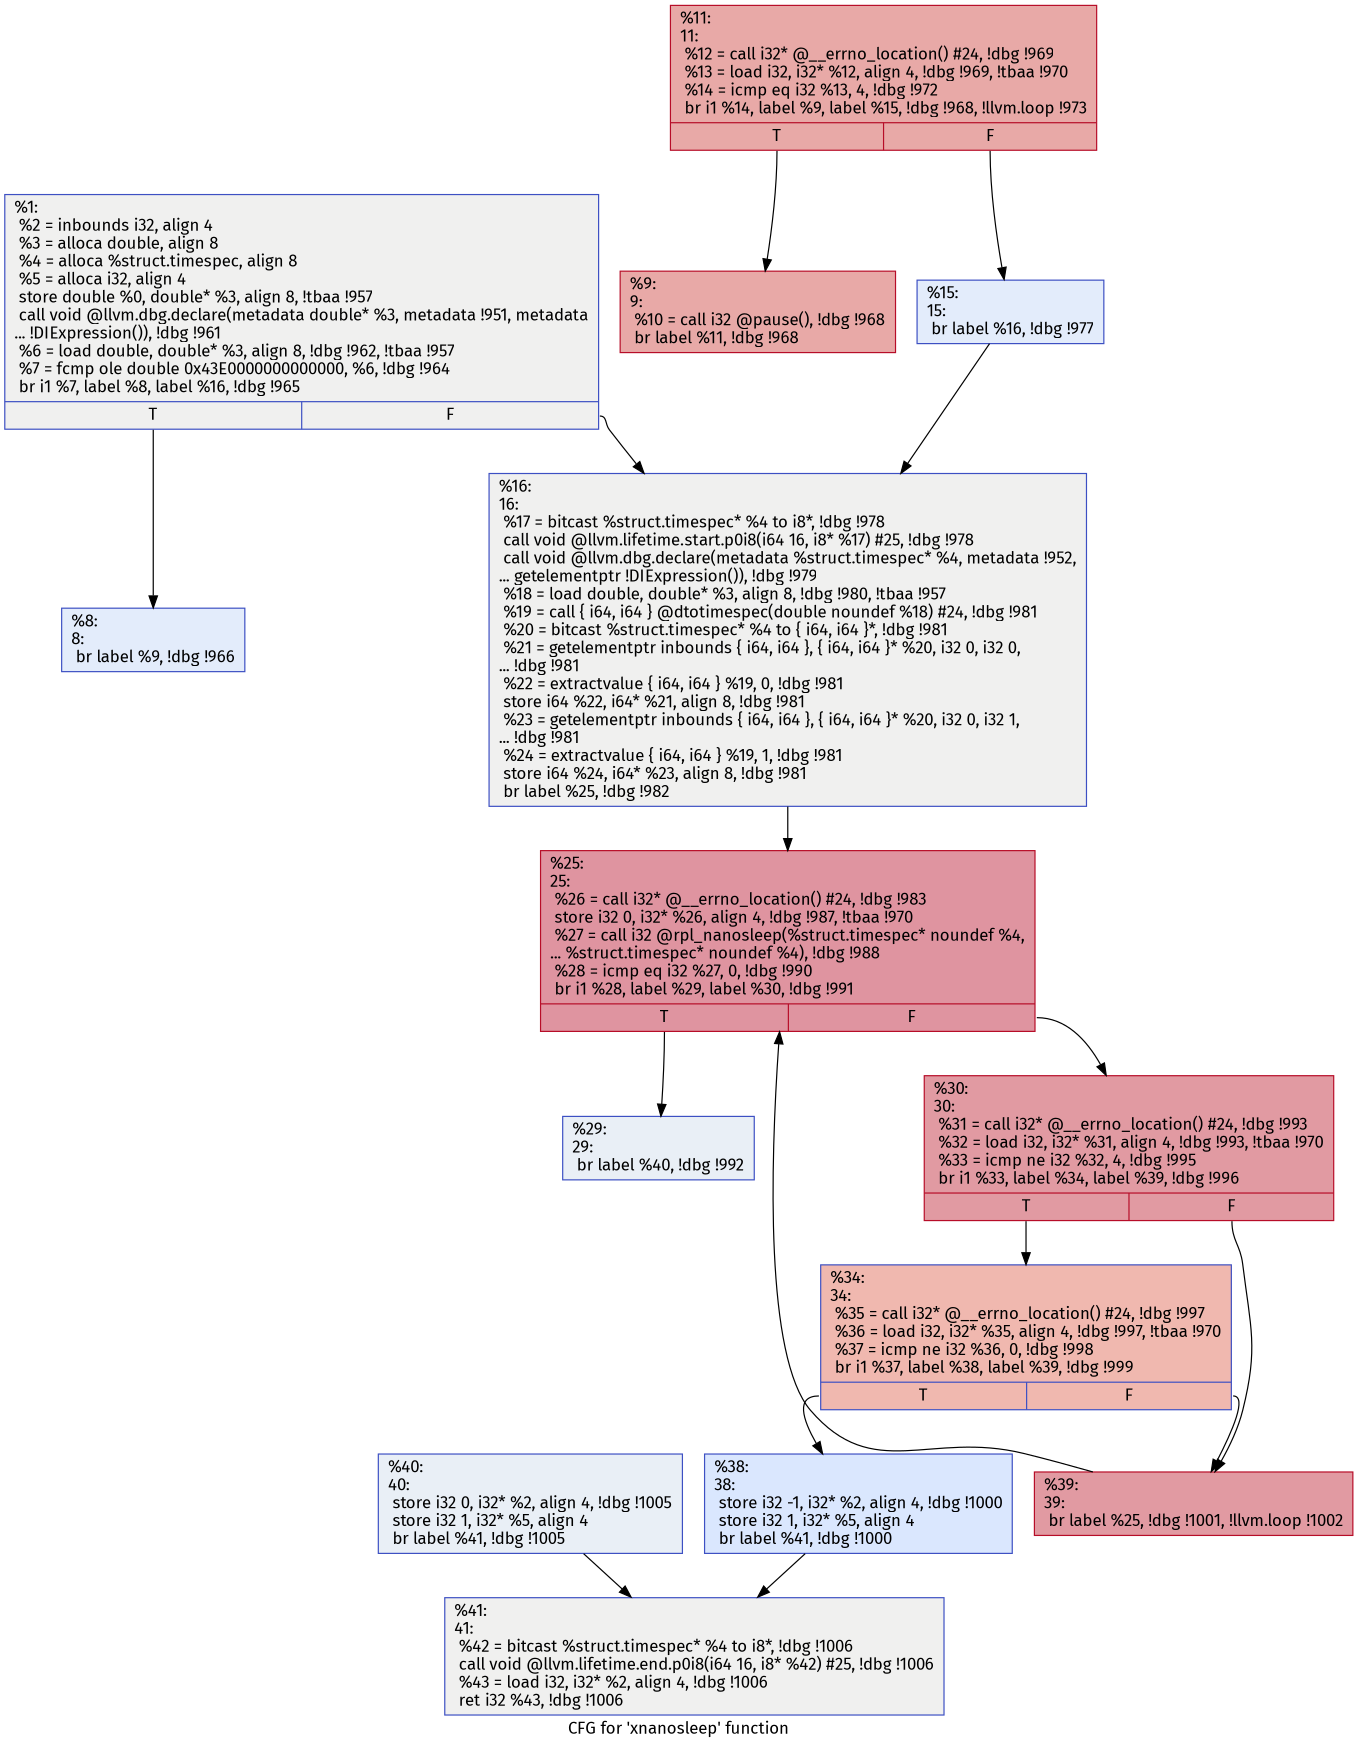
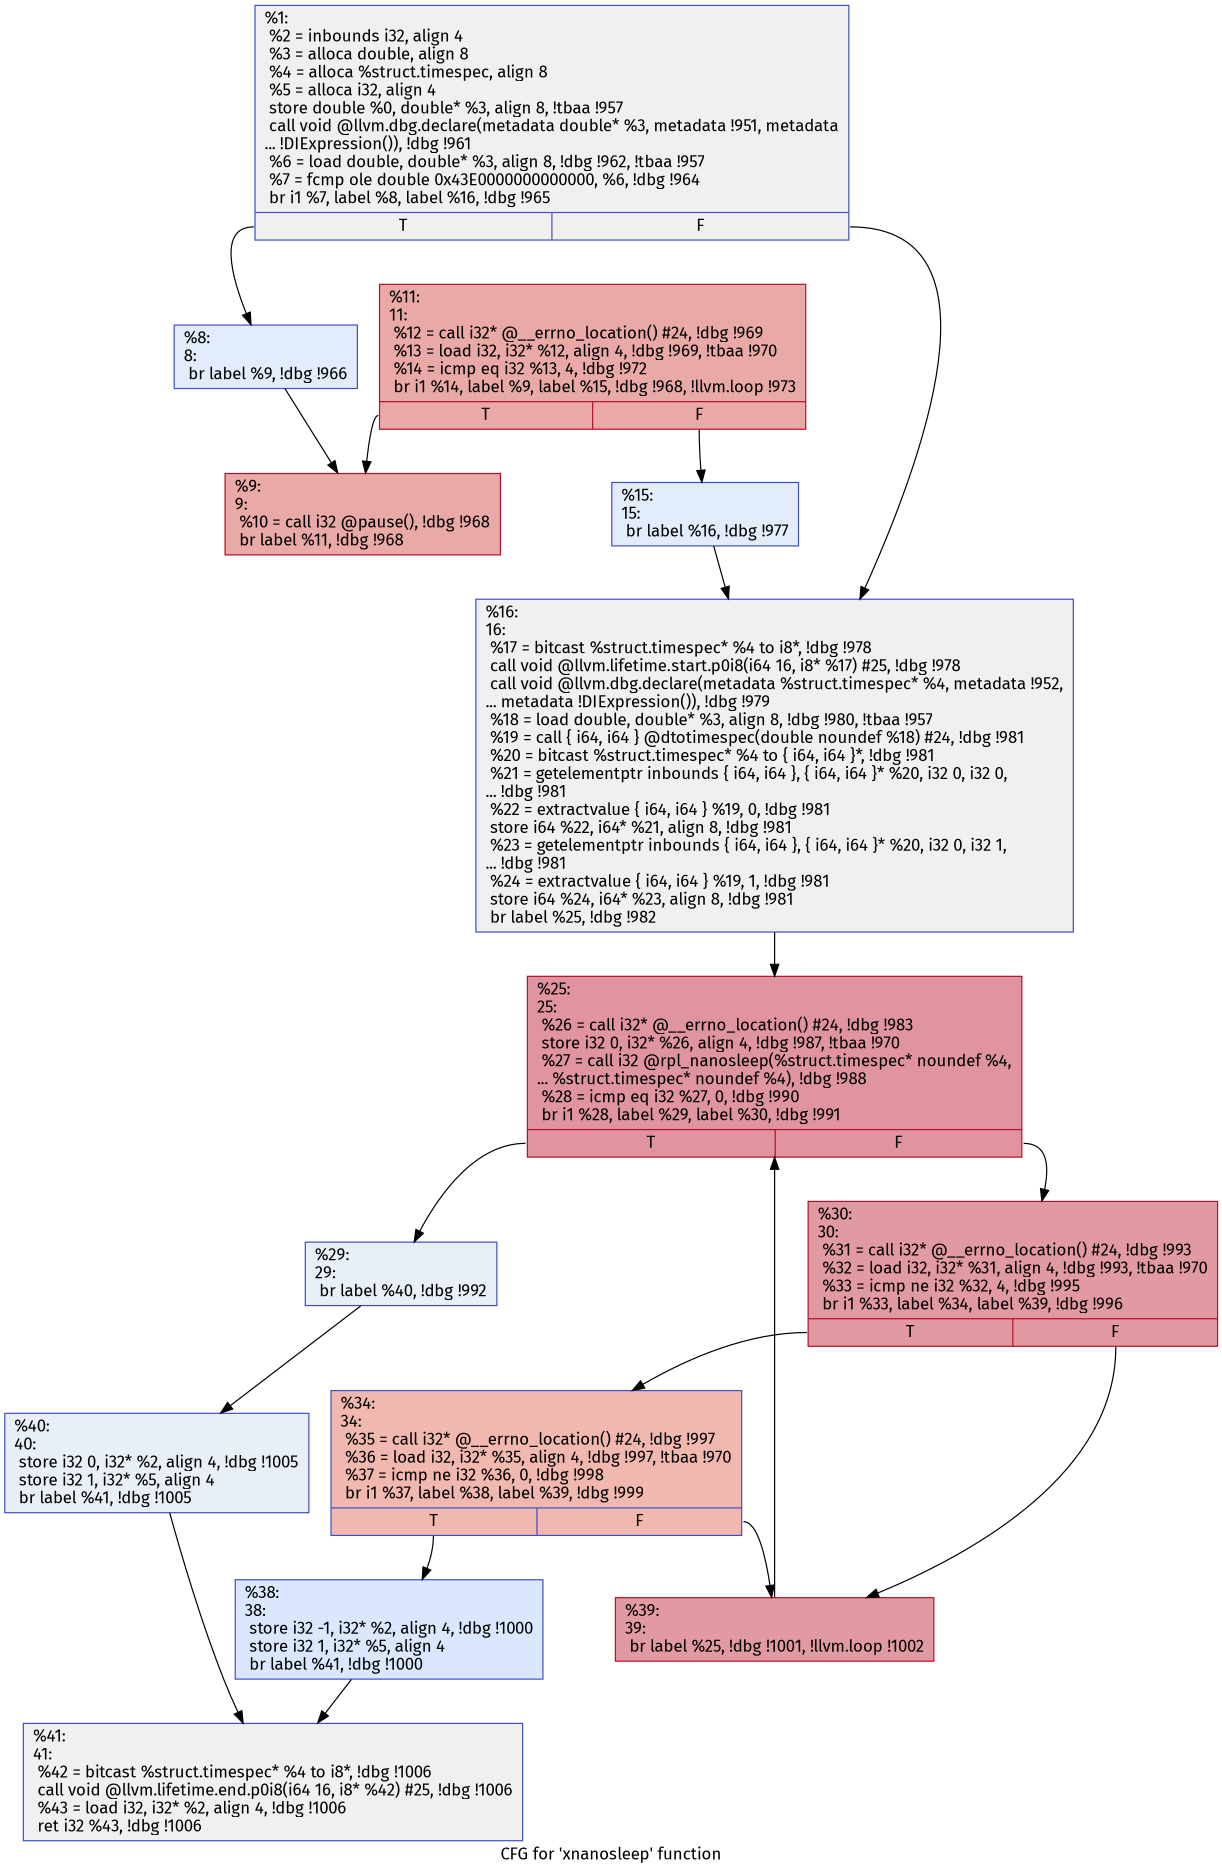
edge "%8:" -> "%9:": added
node "%16:": text "... getelementptr !DIExpression()), !dbg !979" -> "... metadata !DIExpression()), !dbg !979"
edge "%29:" -> "%40:": added
